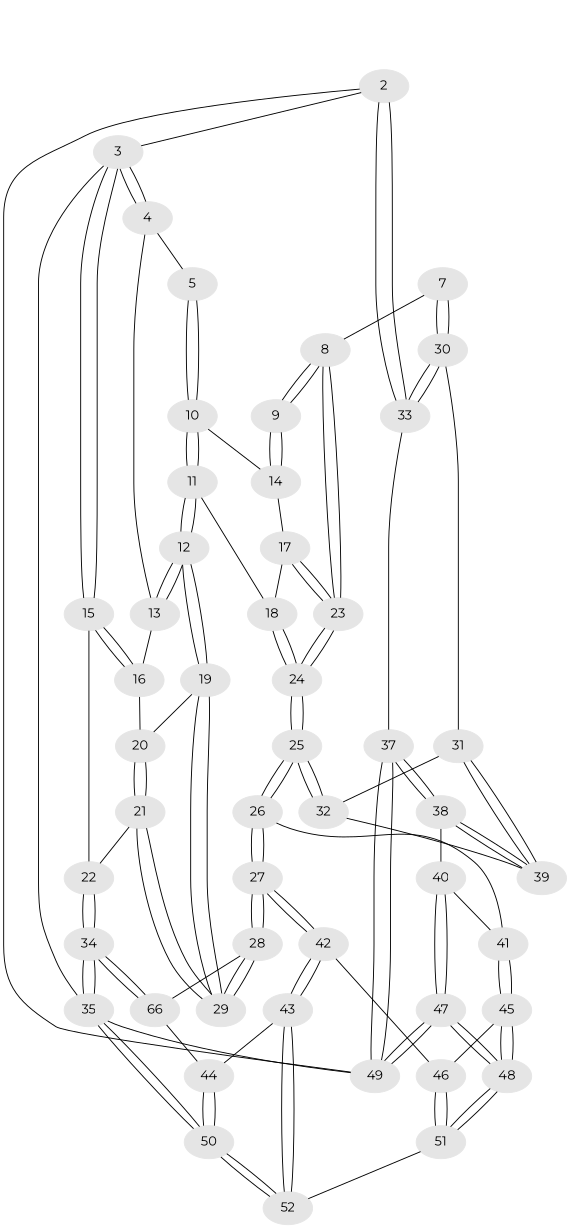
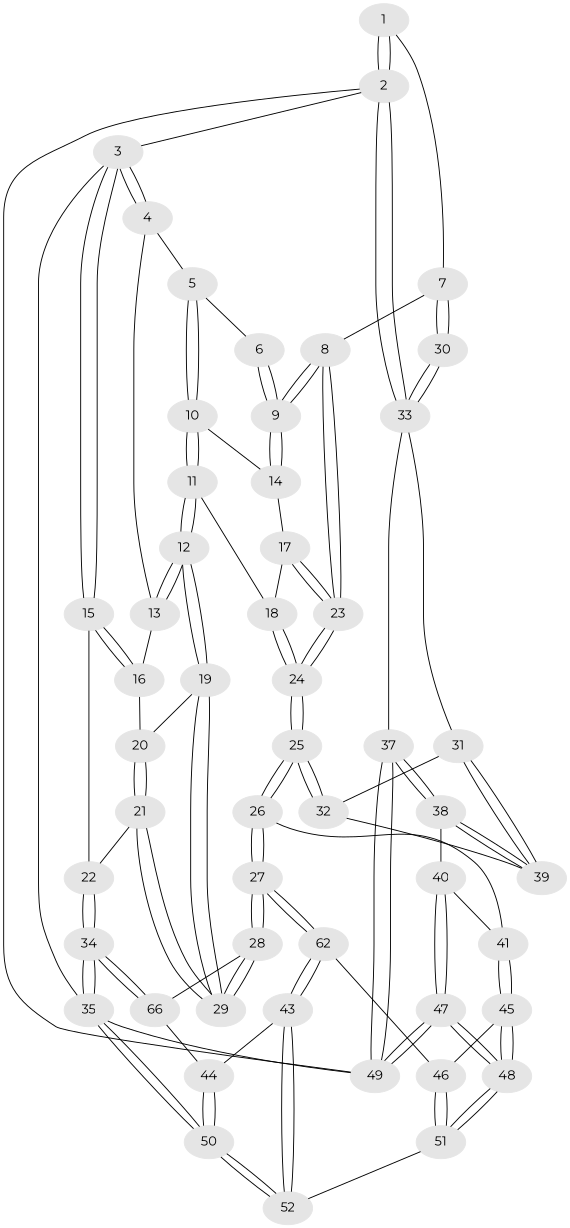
node "1": added
node "6": added
edge "30" -- "31": now "33" -- "31"
node "42": label "42" -> "62"
